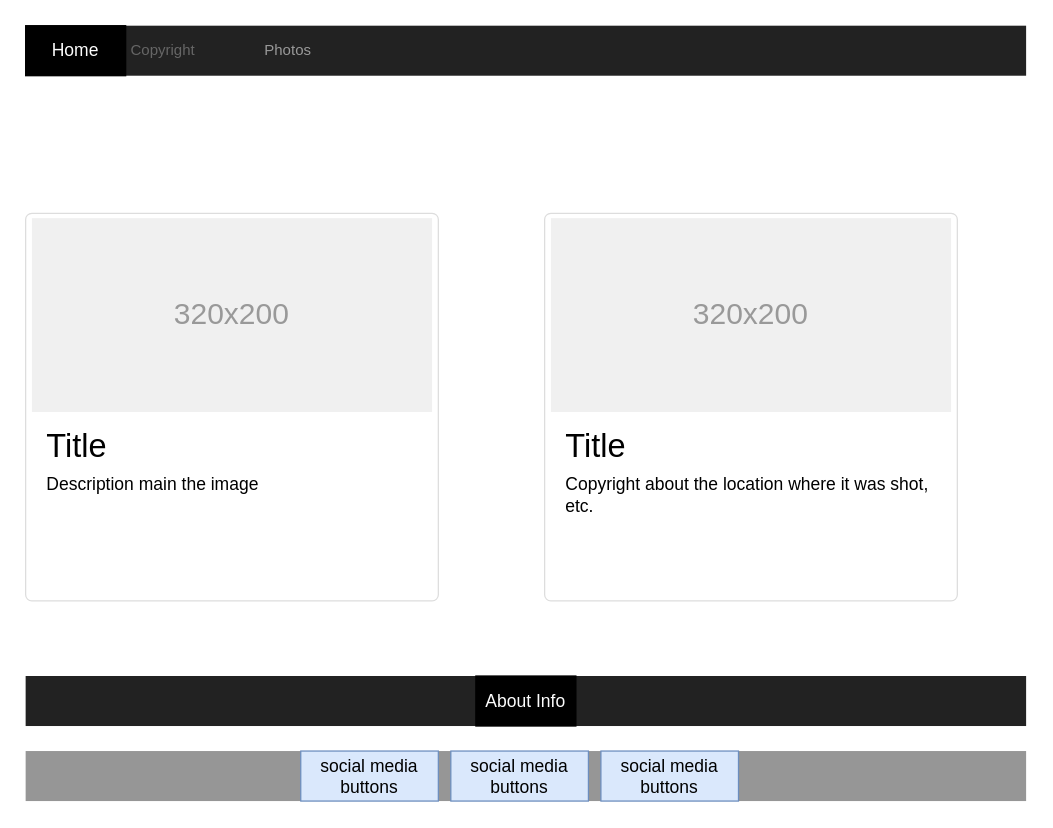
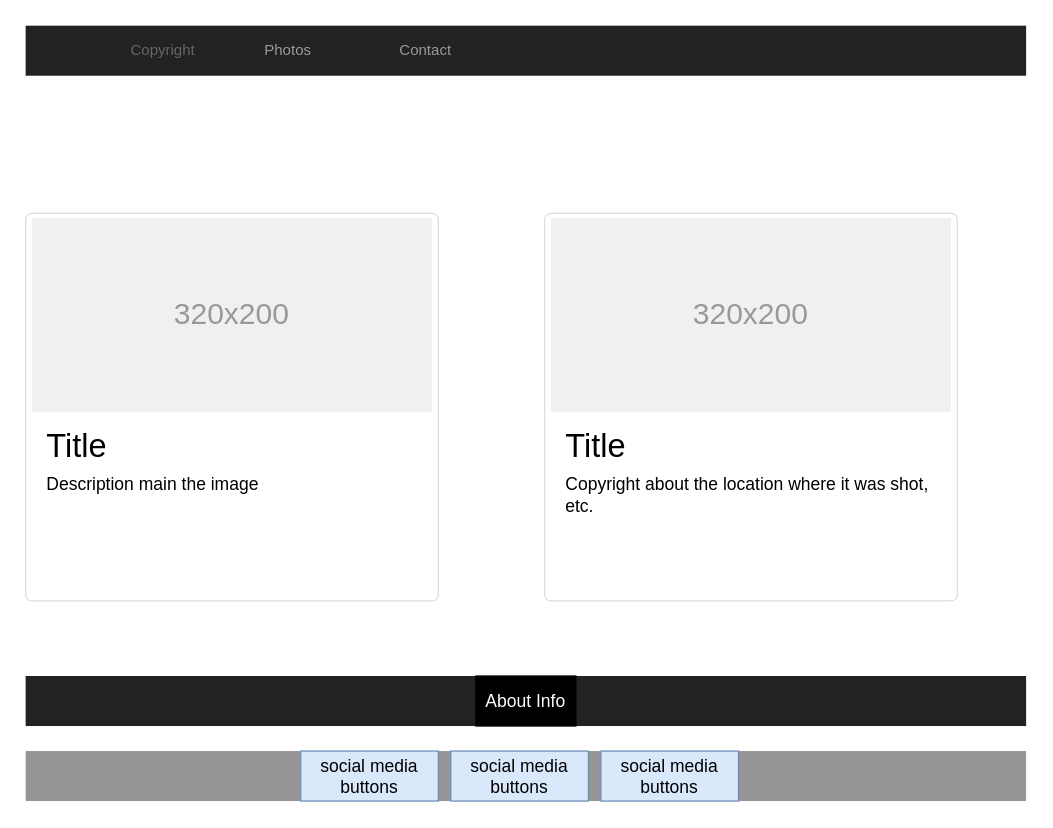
node "Home": removed
node "Contact": added
